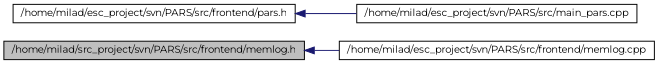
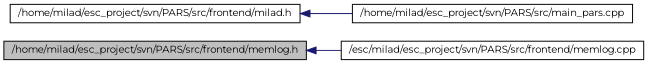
node "/home/milad/esc_project/svn/PARS/src/frontend/pars.h": label "/home/milad/esc_project/svn/PARS/src/frontend/pars.h" -> "/home/milad/esc_project/svn/PARS/src/frontend/milad.h"
node "/home/milad/src_project/svn/PARS/src/frontend/memlog.h": label "/home/milad/src_project/svn/PARS/src/frontend/memlog.h" -> "/home/milad/esc_project/svn/PARS/src/frontend/memlog.h"
node "/home/milad/esc_project/svn/PARS/src/frontend/memlog.cpp": label "/home/milad/esc_project/svn/PARS/src/frontend/memlog.cpp" -> "/esc/milad/esc_project/svn/PARS/src/frontend/memlog.cpp"
